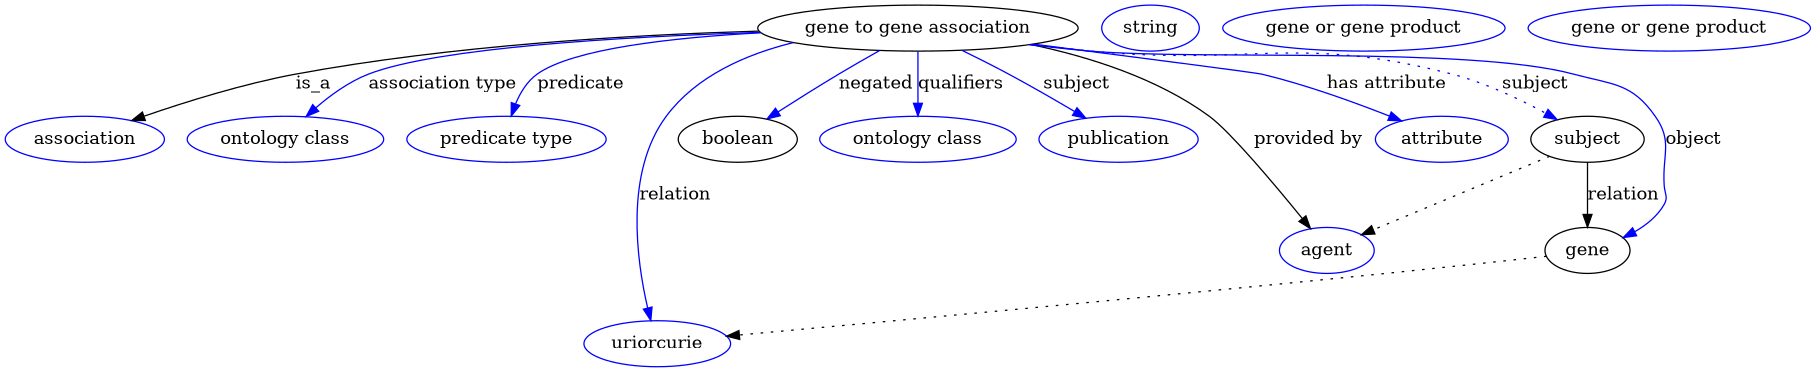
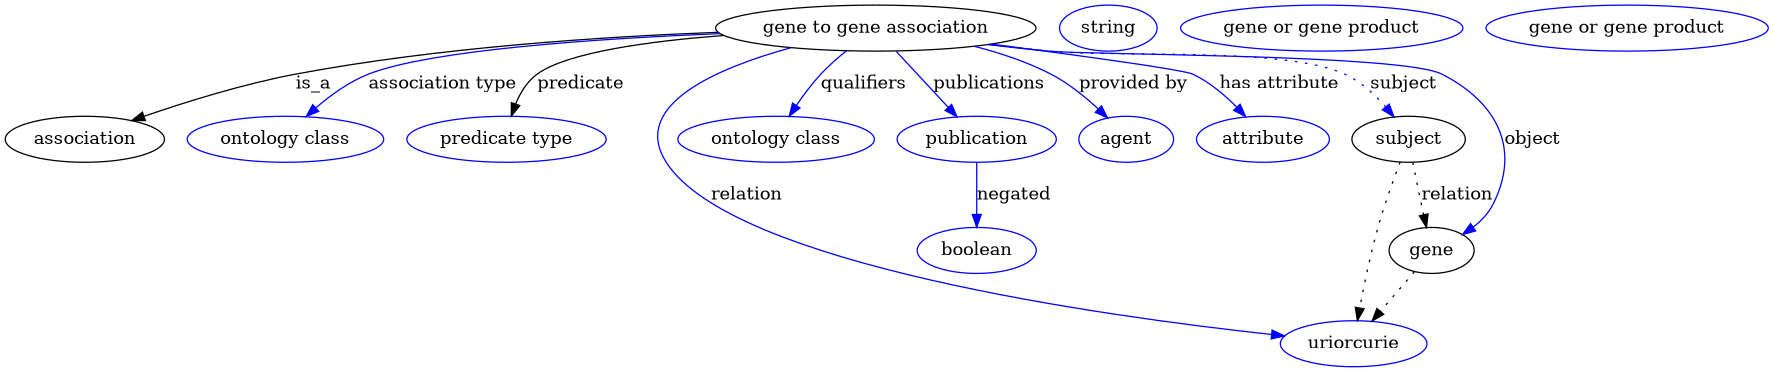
edge "gene to gene association" -> "predicate type": color blue -> black
edge "gene to gene association" -> "boolean": now "publication" -> "boolean"
edge "gene to gene association" -> "publication": label "subject" -> "publications"
edge "gene to gene association" -> "agent": color black -> blue
node "association": color blue -> black
node "boolean": color black -> blue
edge "subject" -> "gene": style solid -> dotted
edge "subject" -> "agent": now "subject" -> "uriorcurie"
